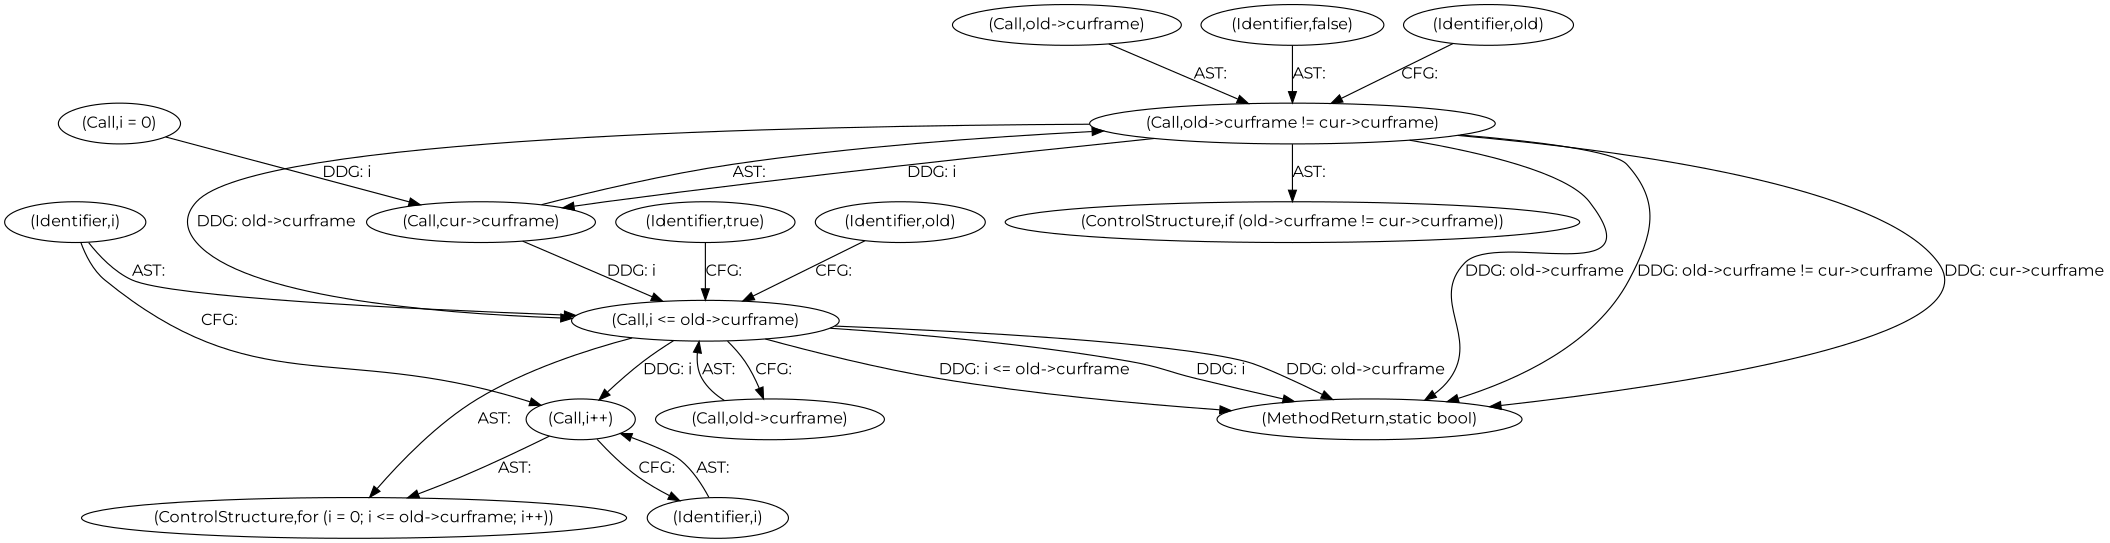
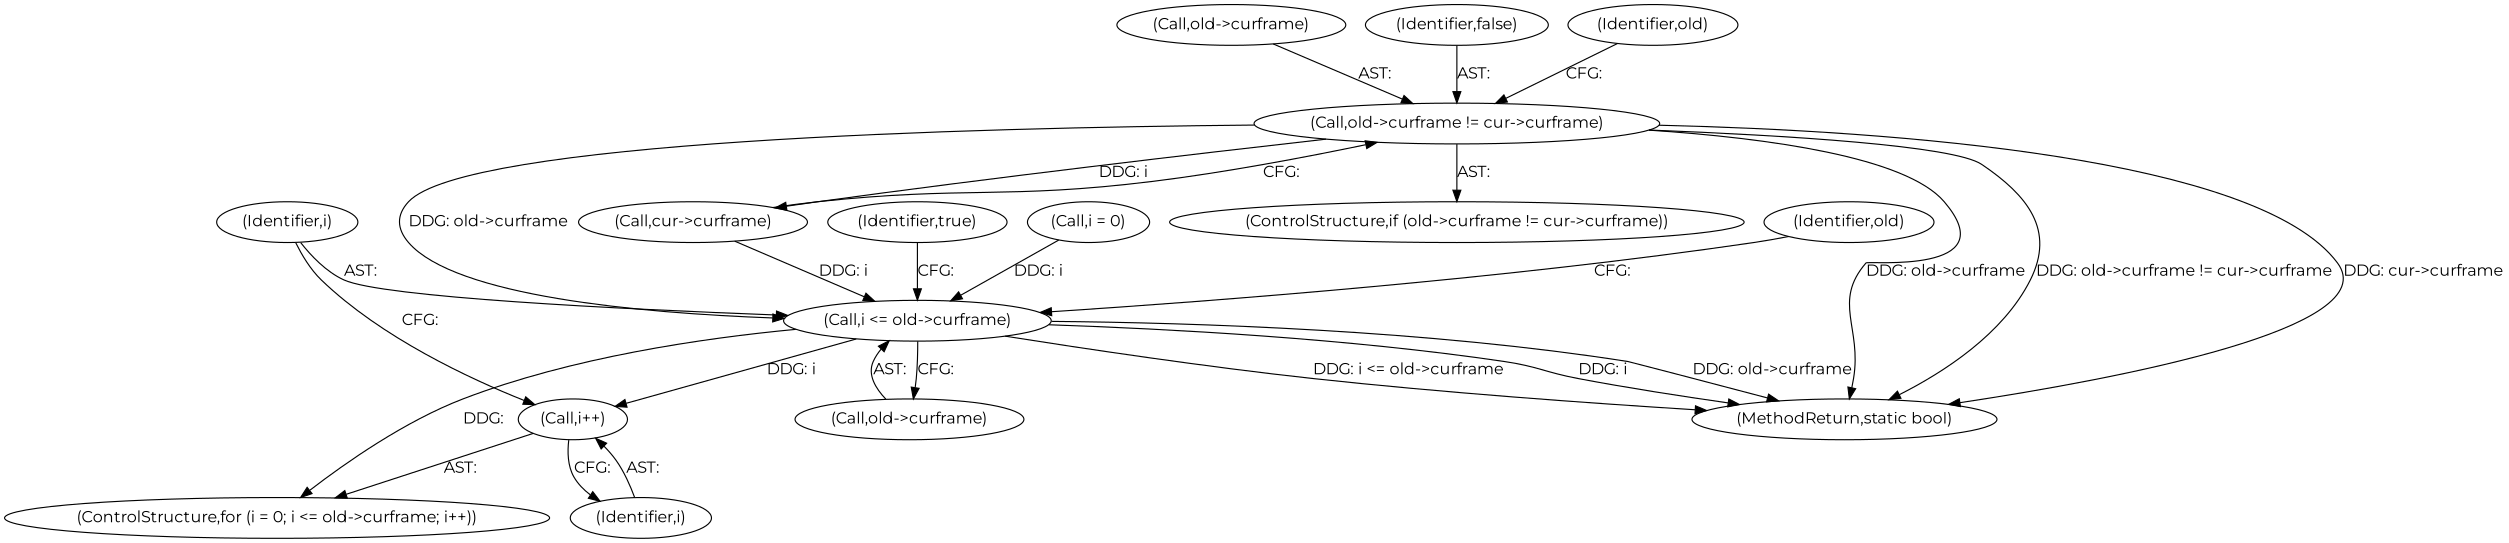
edge "(Call,i = 0)" -> "(Call,cur->curframe)": now "(Call,i = 0)" -> "(Call,i <= old->curframe)"
edge "(Call,cur->curframe)" -> "(Call,old->curframe != cur->curframe)": label "AST: " -> "CFG: "
edge "(Call,i <= old->curframe)" -> "(ControlStructure,for (i = 0; i <= old->curframe; i++))": label "AST: " -> "DDG: "
